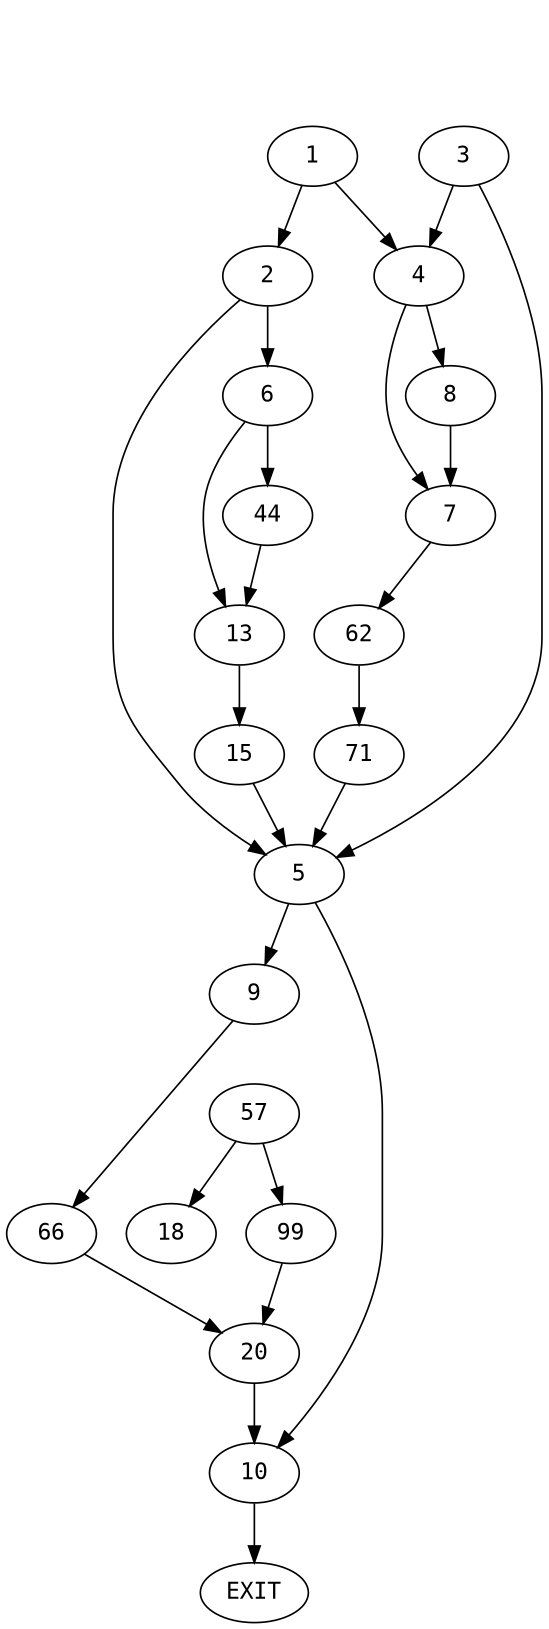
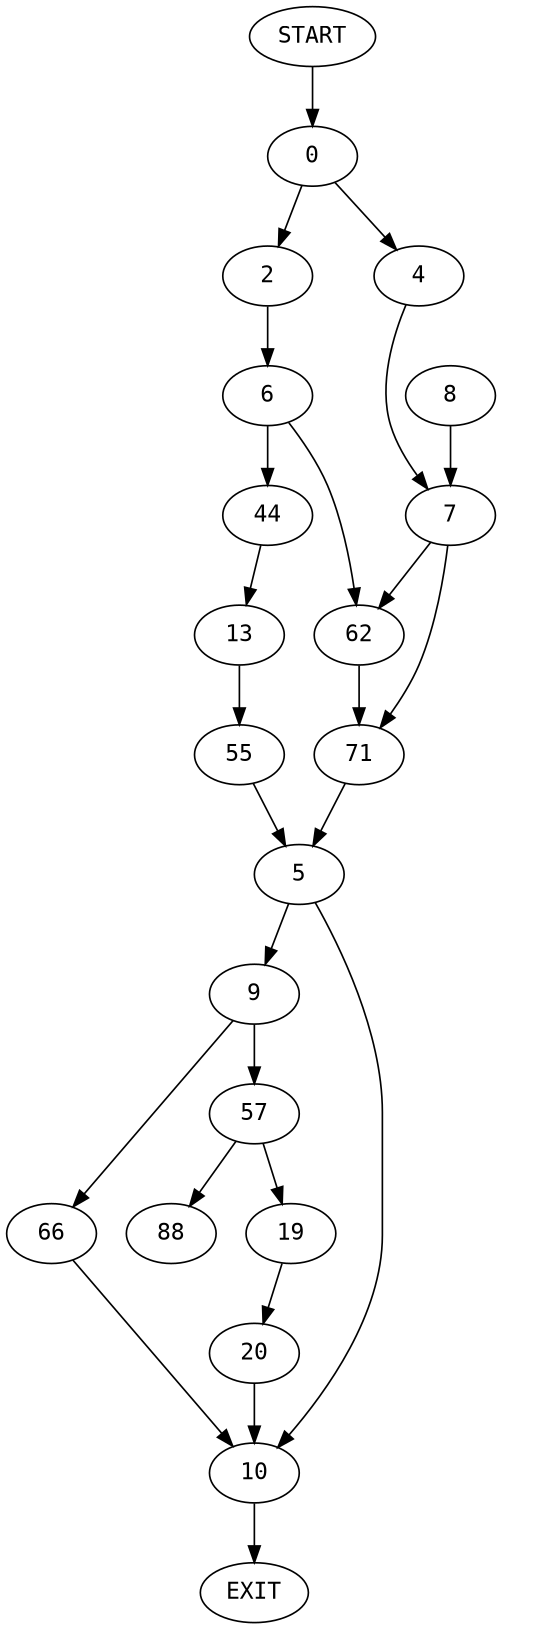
node "START": added
node "1": label "1" -> "0"
node "3": removed
edge "4" -> "8": removed
edge "6" -> "13": now "6" -> "62"
edge "2" -> "5": removed
edge "7" -> "71": added
node "15": label "15" -> "55"
edge "9" -> "57": added
node "18": label "18" -> "88"
node "99": label "99" -> "19"
edge "66" -> "20": now "66" -> "10"
